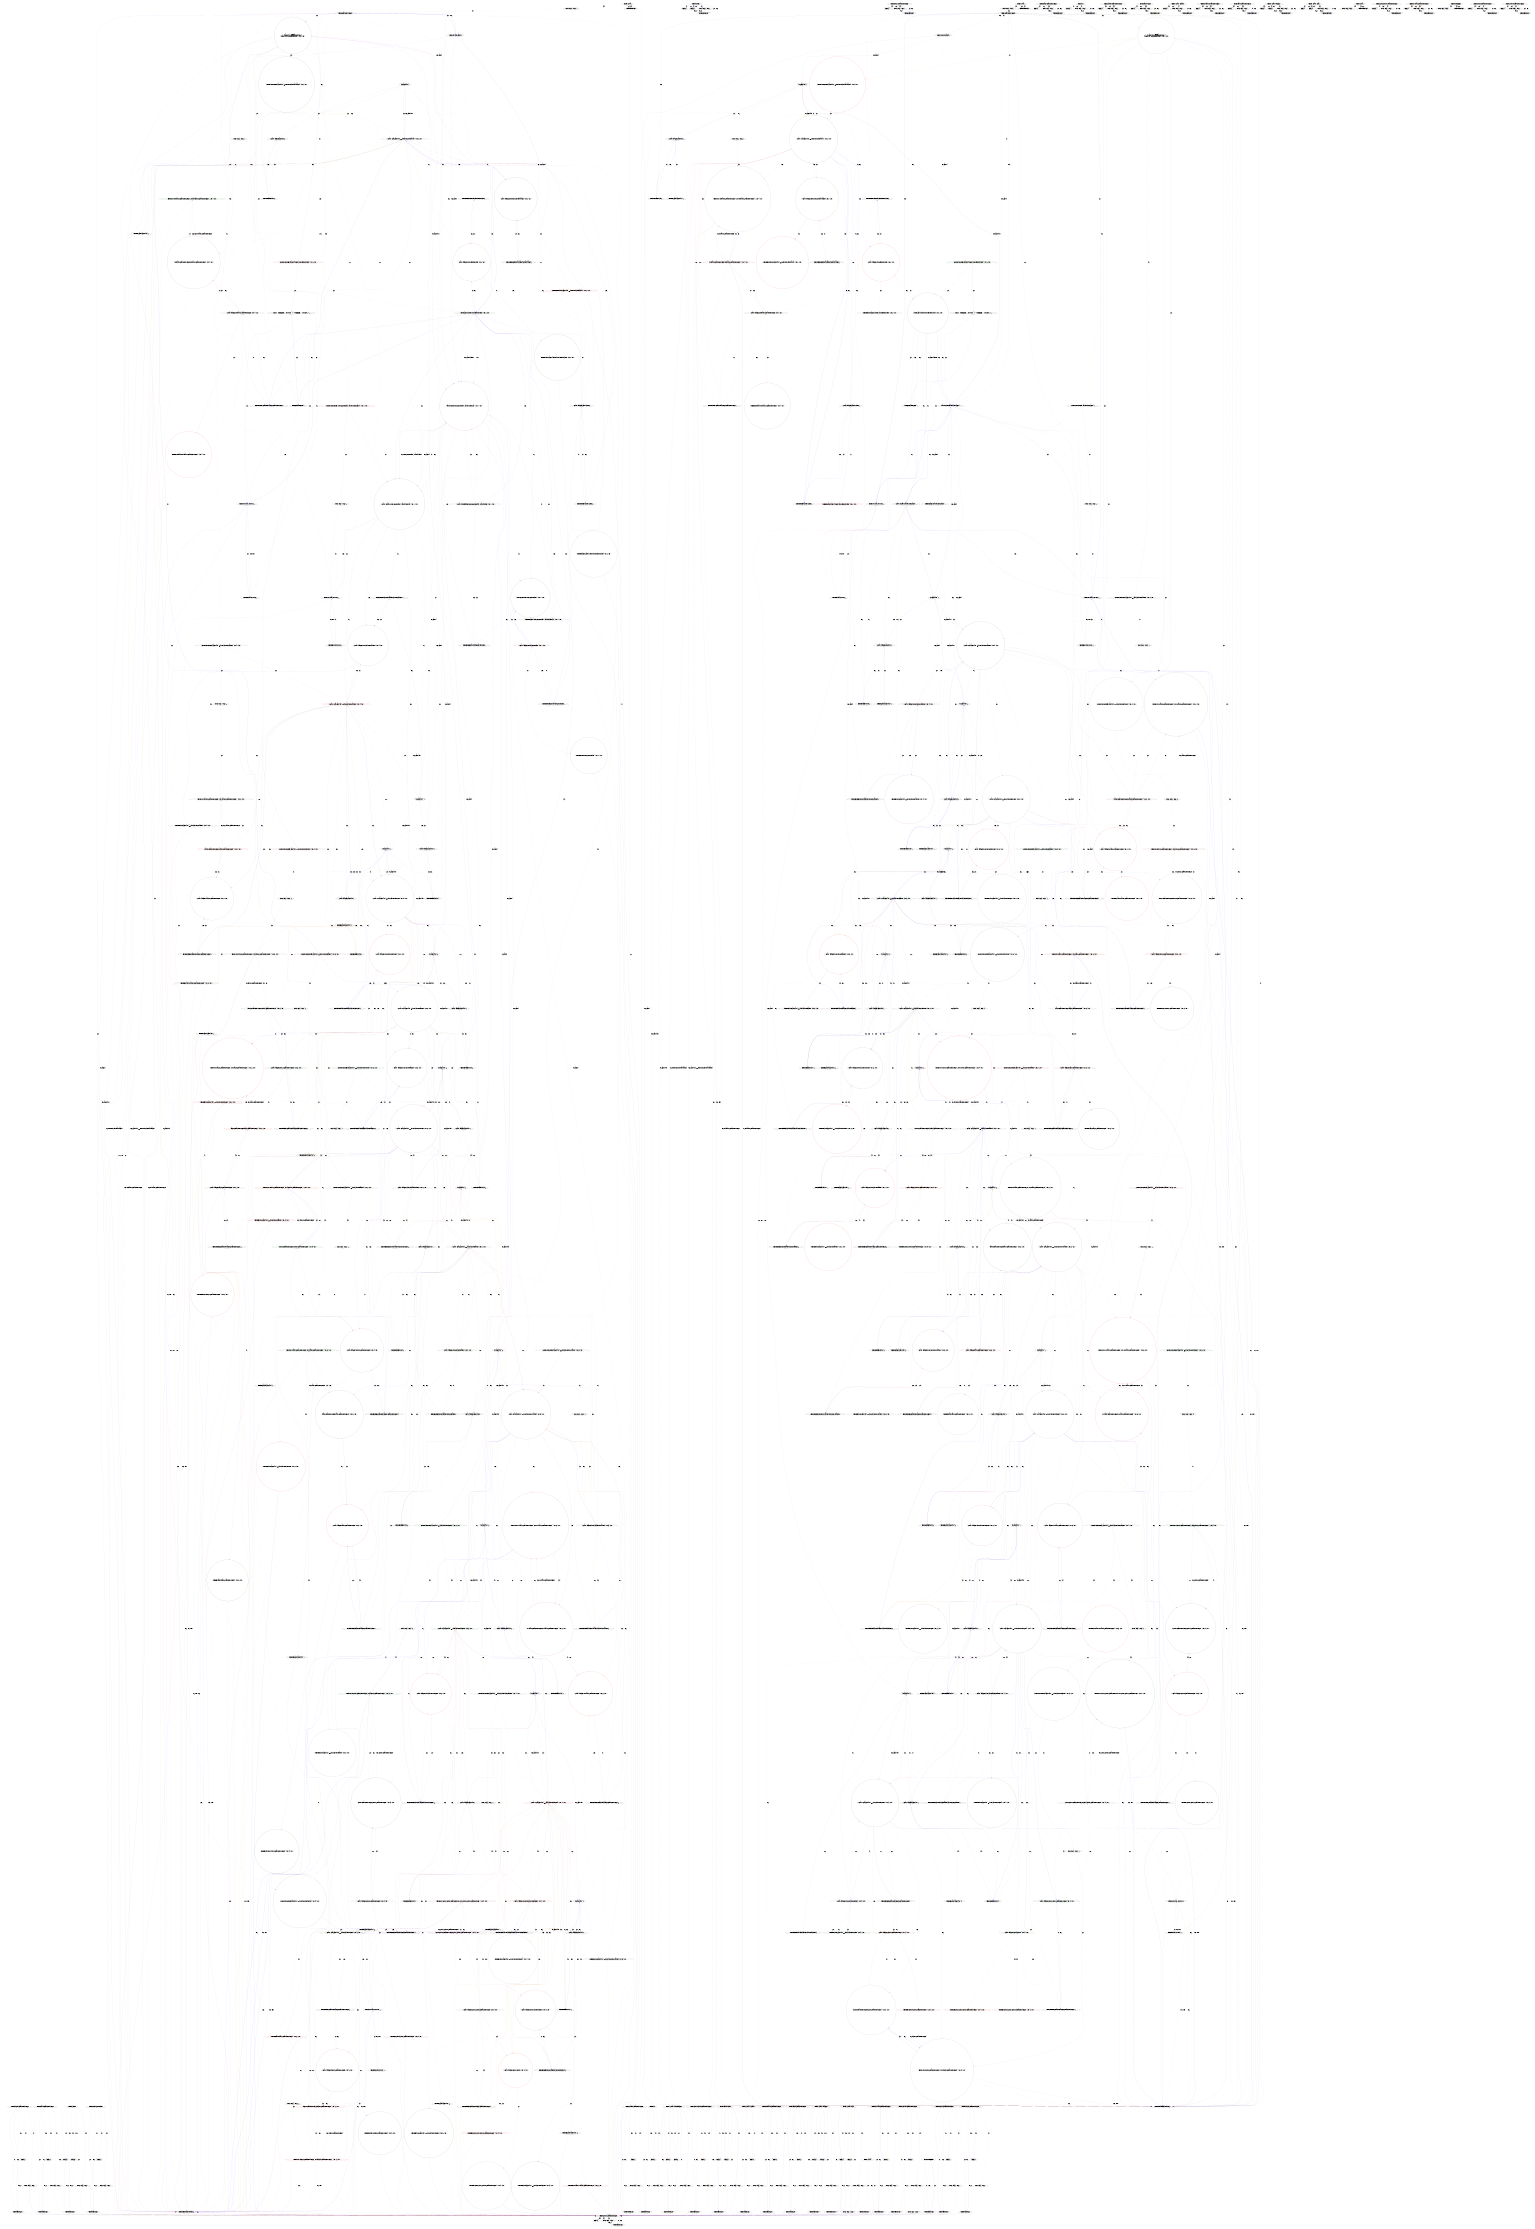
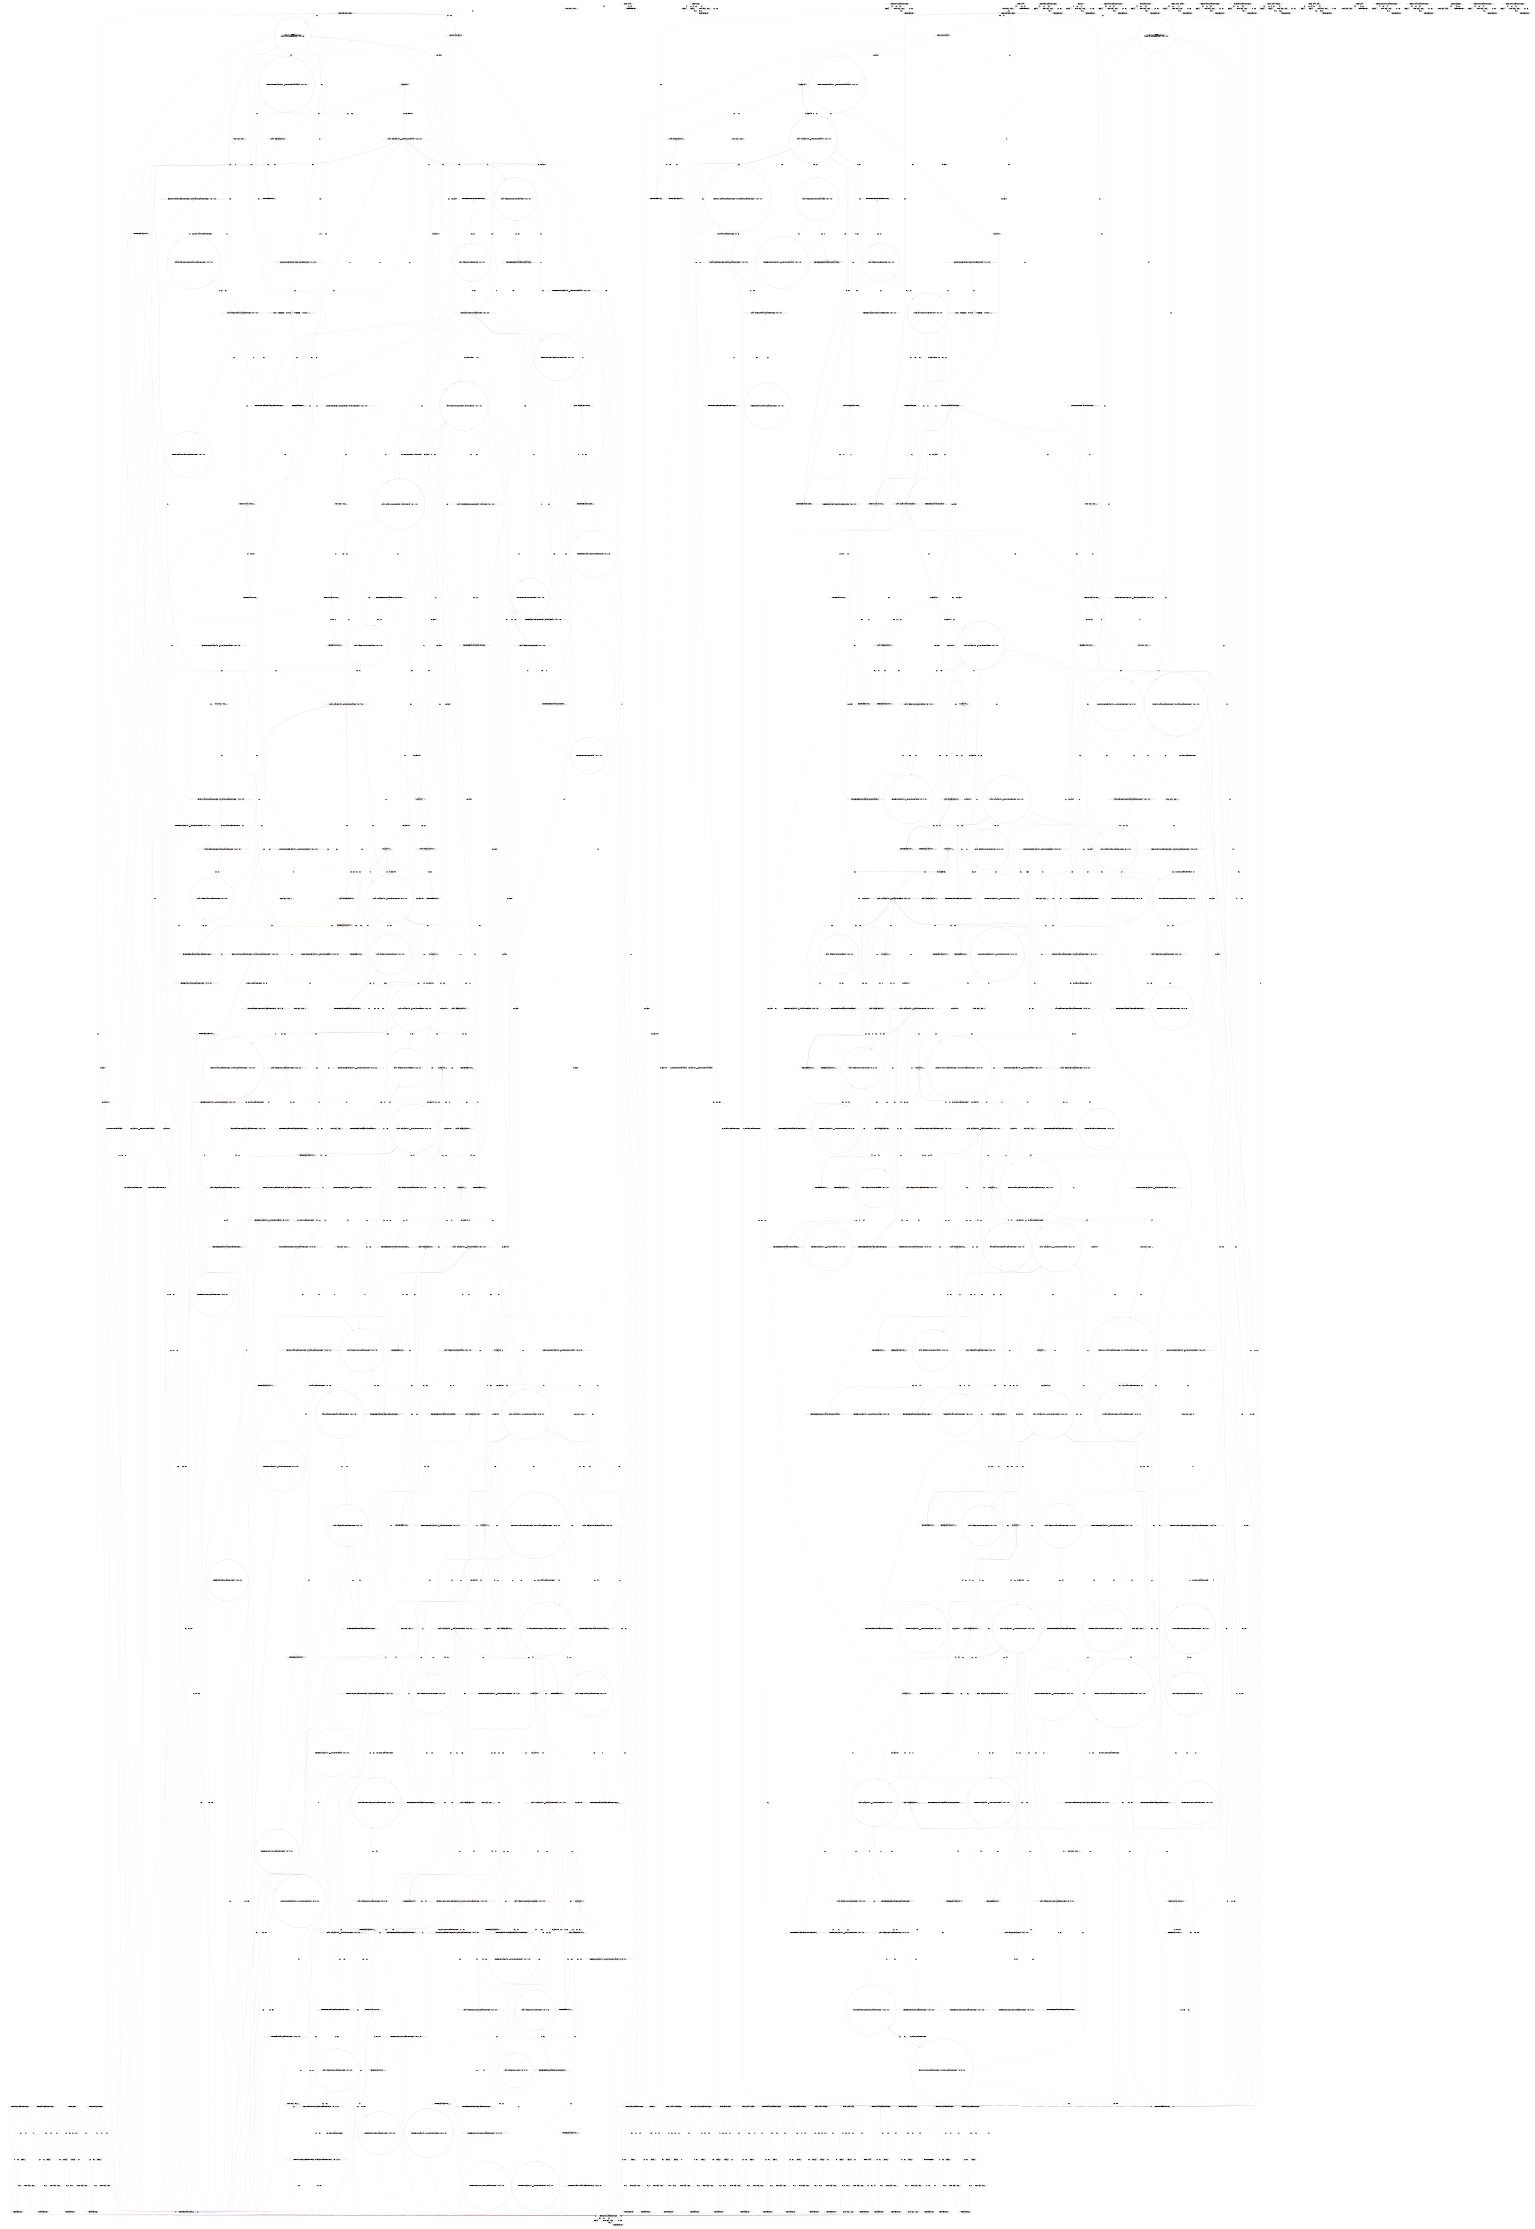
edge "(IDENTIFIER,page_url,HasWebUIScheme(page_url))" -> "(HasWebUIScheme,HasWebUIScheme(page_url))": reversed
